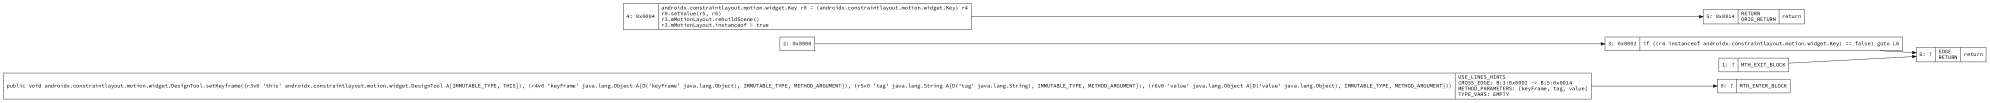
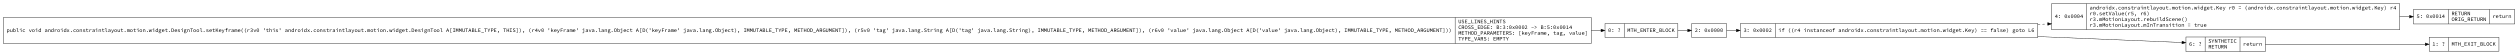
edge "3: 0x0002" -> "4: 0x0004": added
node "4: 0x0004": text "r3.mMotionLayout.instanceof = true" -> "r3.mMotionLayout.mInTransition = true"
edge "0: ?" -> "2: 0x0000": added
node "6: ?": text "EDGE" -> "SYNTHETIC"
edge "1: ?" -> "6: ?": reversed
